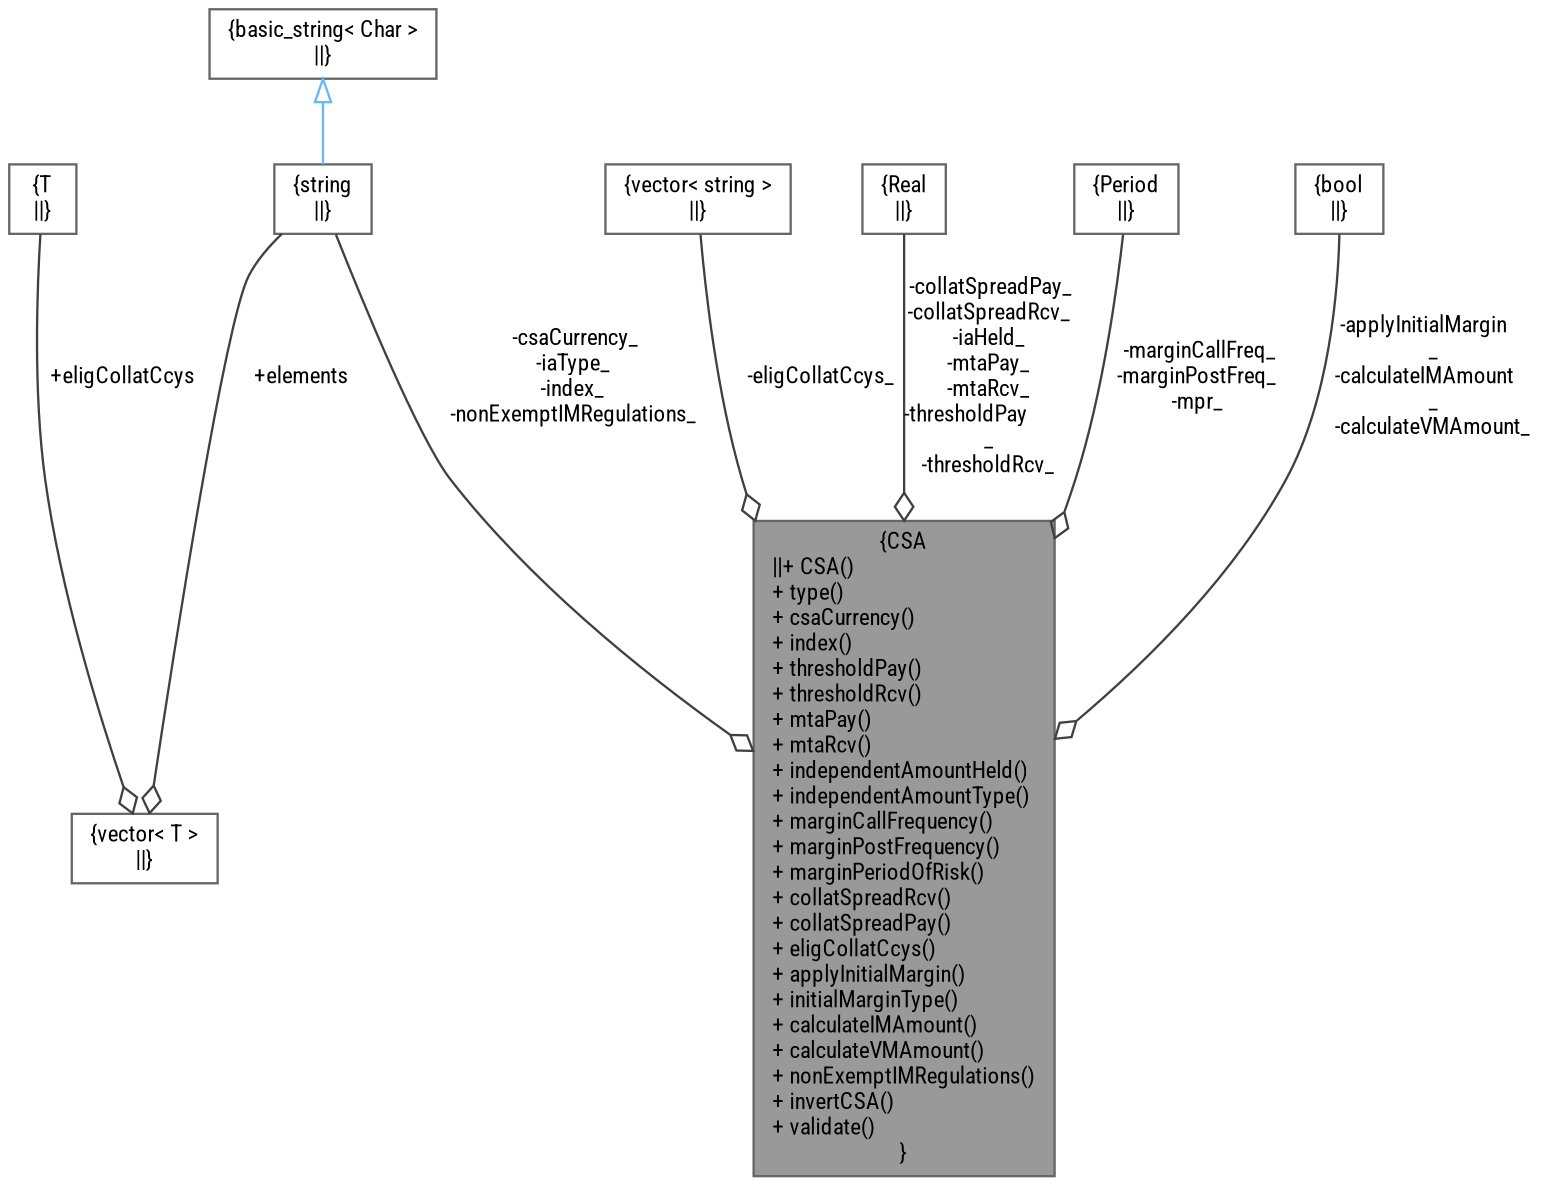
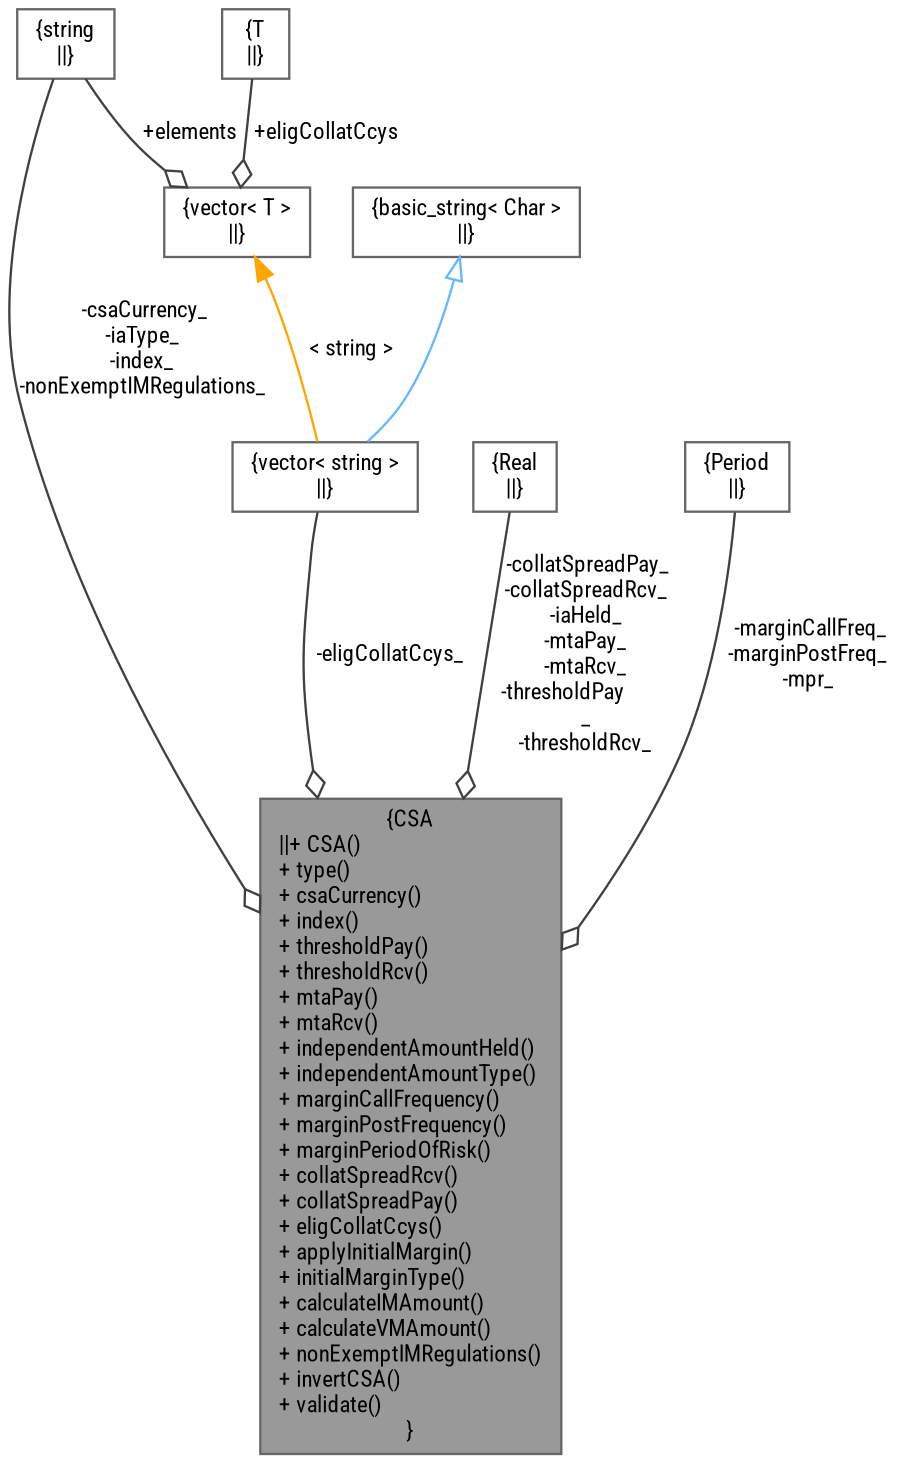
edge "{string ||}" -> "{basic_string< Char > ||}": now "{vector< string > ||}" -> "{basic_string< Char > ||}"
node "{bool ||}": removed
edge "{vector< string > ||}" -> "{vector< T > ||}": added, label "< string >"
